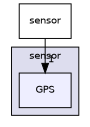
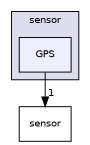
edge "sensor" -> "GPS": reversed
